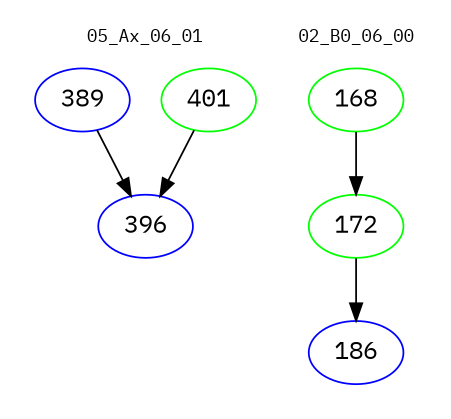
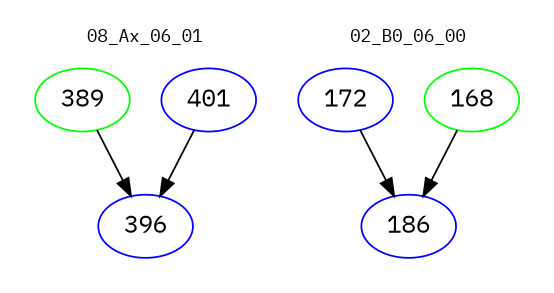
cluster "05_Ax_06_01": label "05_Ax_06_01" -> "08_Ax_06_01"
node "389": color blue -> green
node "401": color green -> blue
edge "168" -> "172": now "168" -> "186"
node "172": color green -> blue
